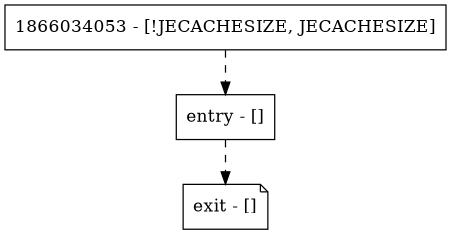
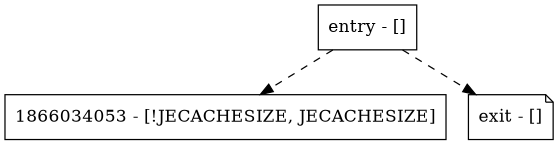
edge "1866034053 - [!JECACHESIZE, JECACHESIZE]" -> "entry - []": reversed
